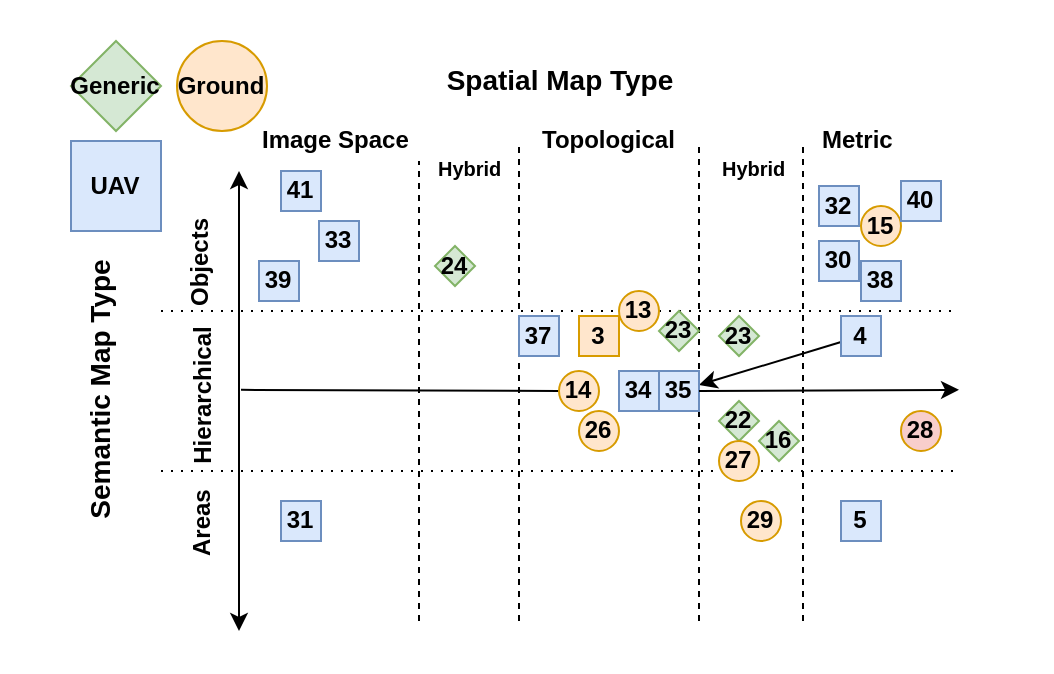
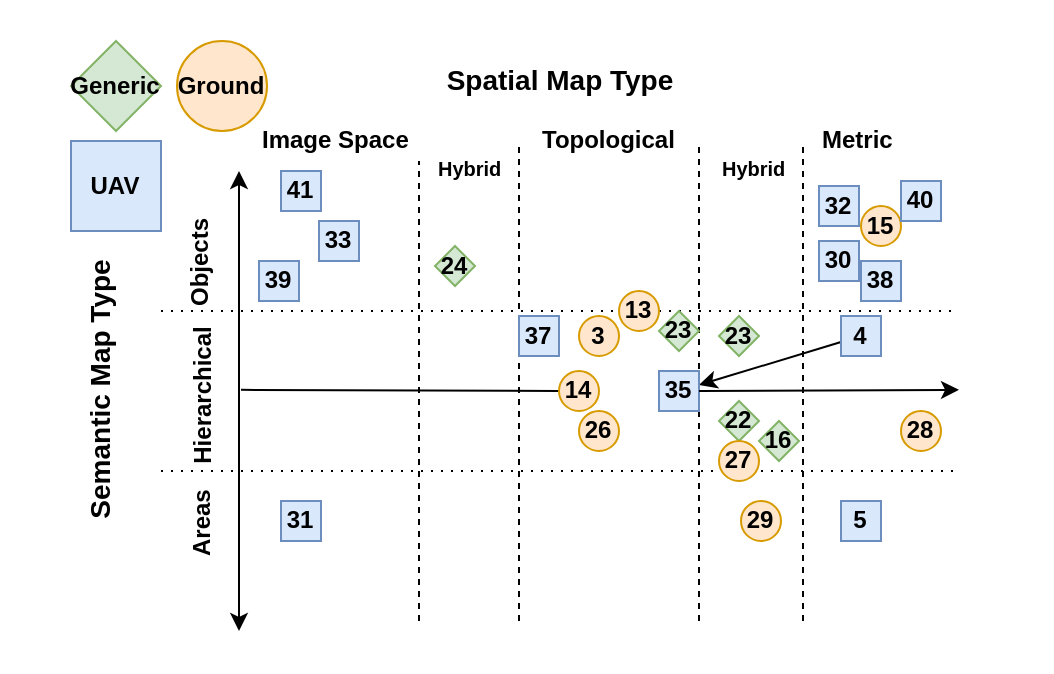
node "3": shape rectangle -> ellipse
node "34": removed
node "28": fillcolor #f8cecc -> #ffe6cc
